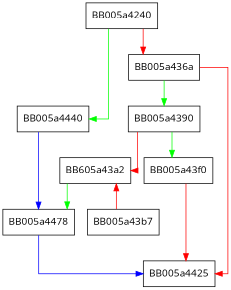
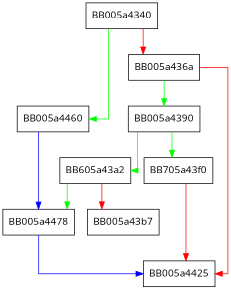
node "BB005a4240": label "BB005a4240" -> "BB005a4340"
node "BB005a4440": label "BB005a4440" -> "BB005a4460"
edge "BB005a4390" -> "BB605a43a2": color red -> green
node "BB005a43f0": label "BB005a43f0" -> "BB705a43f0"
edge "BB005a43b7" -> "BB605a43a2": reversed
